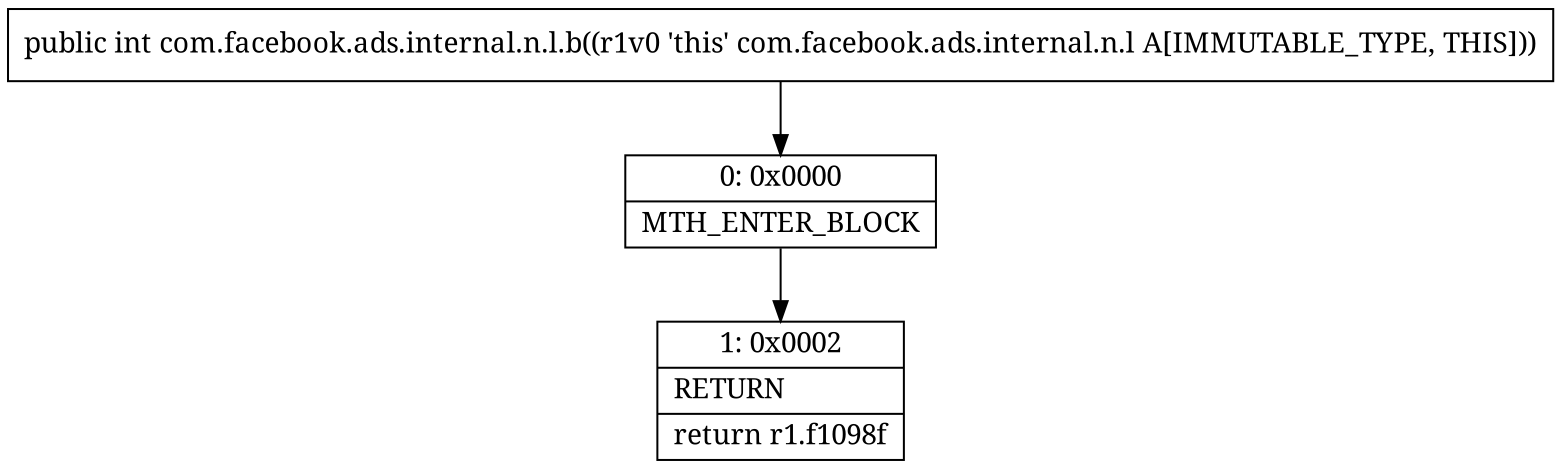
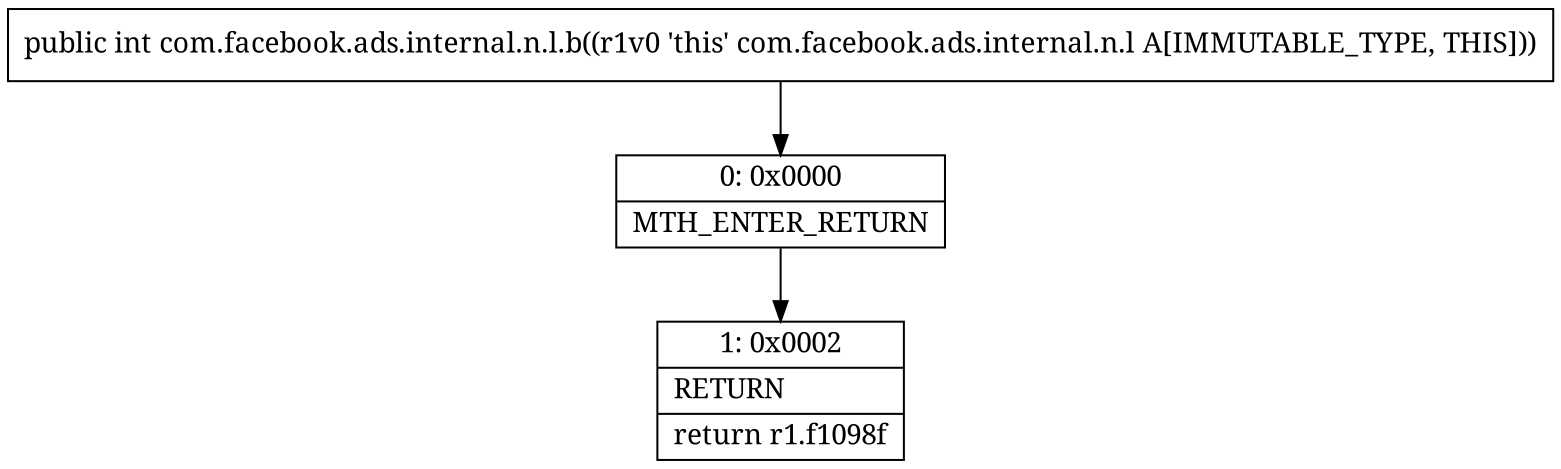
node "0: 0x0000": text "MTH_ENTER_BLOCK" -> "MTH_ENTER_RETURN"
